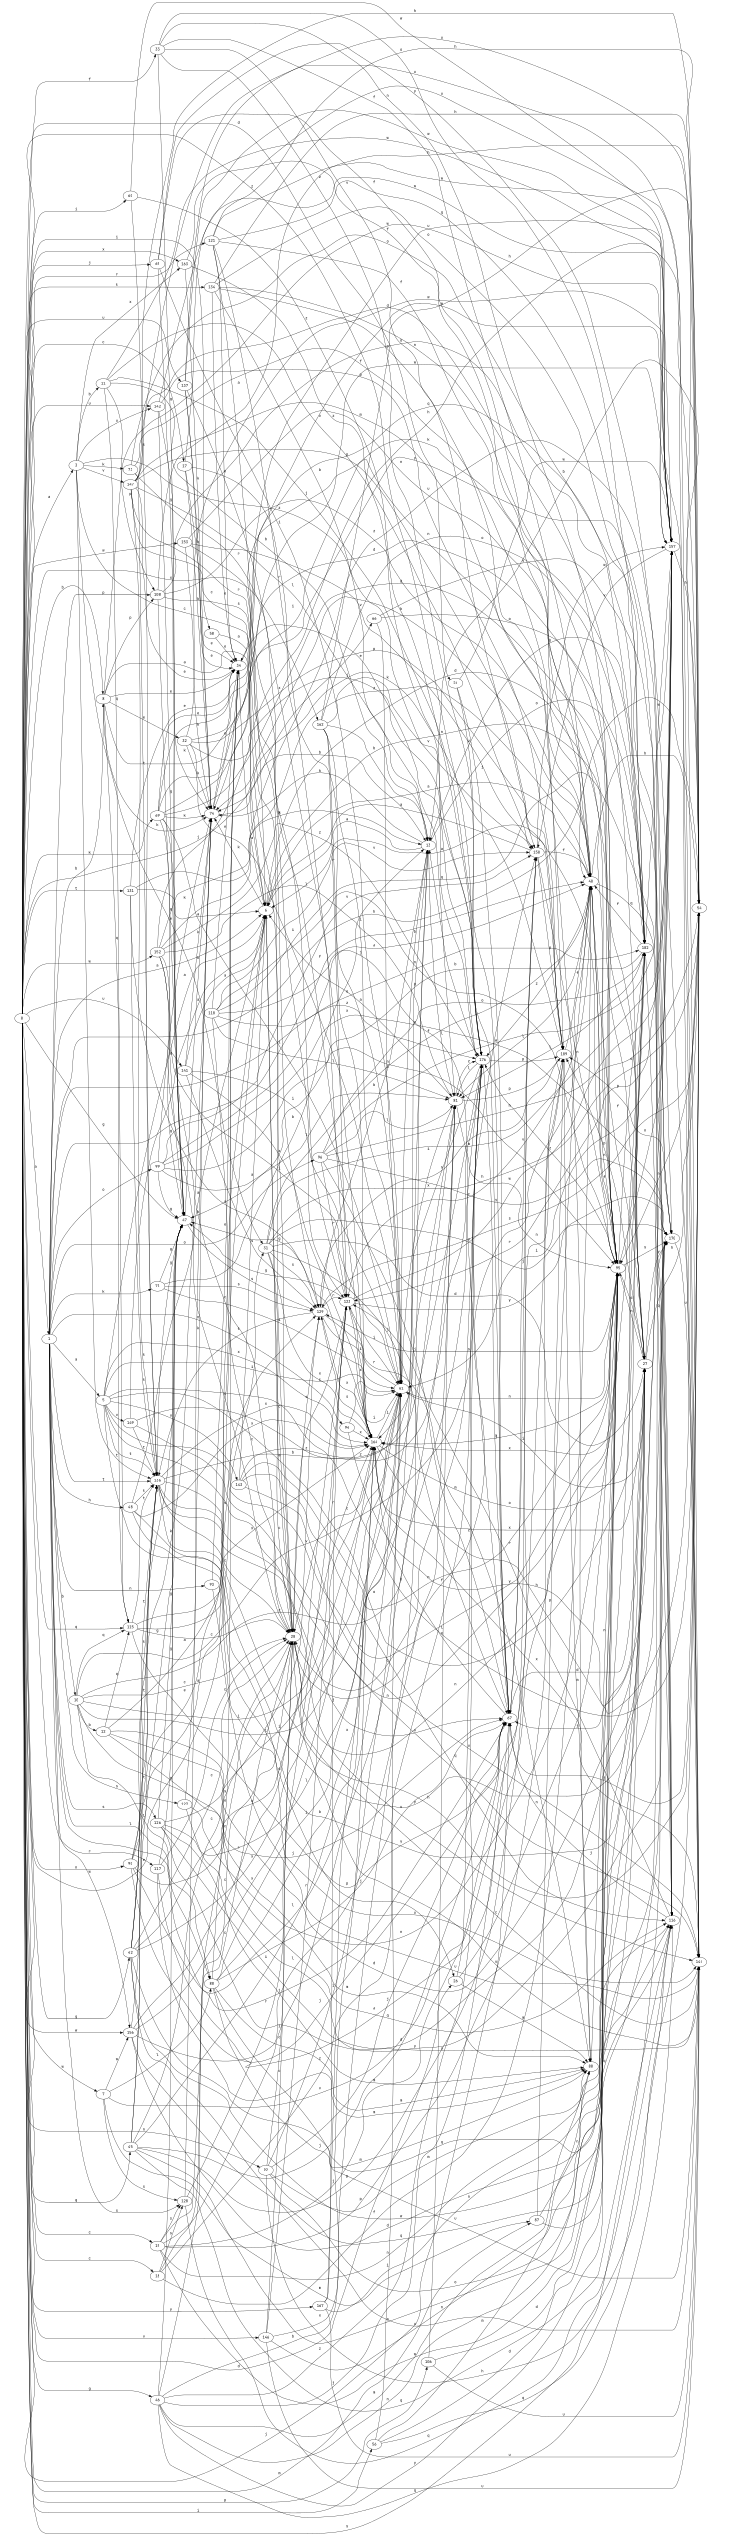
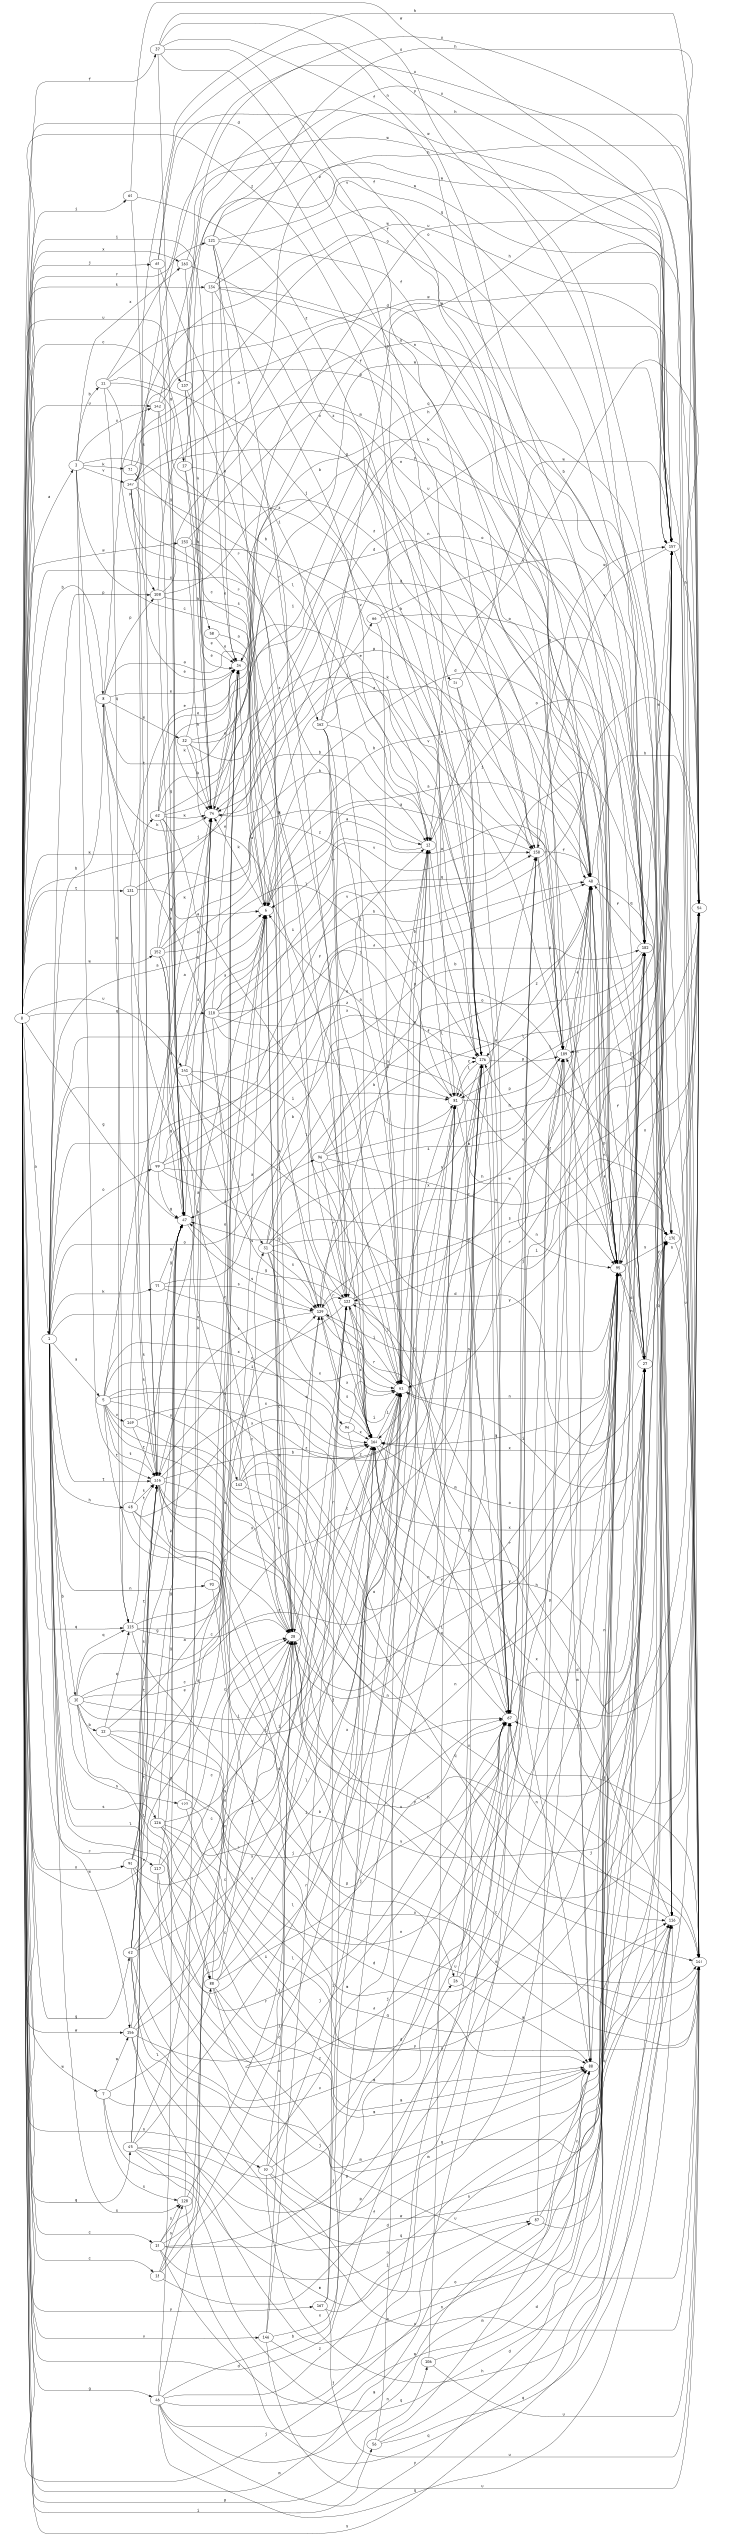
node "33": label "33" -> "37"
node "69": label "69" -> "62"
edge "0" -> "110": added, label "q"
edge "170" -> "109": now "144" -> "109"
edge "123" -> "20": now "123" -> "136"
